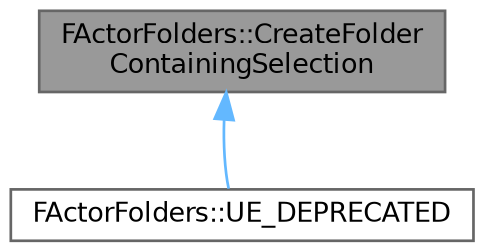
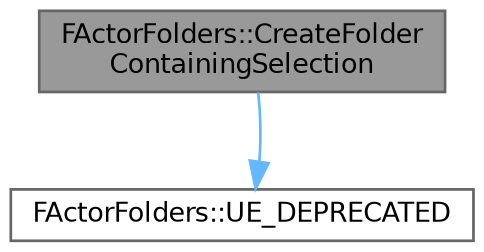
edge "FActorFolders::UE_DEPRECATED" -> "FActorFolders::CreateFolder ContainingSelection": reversed
